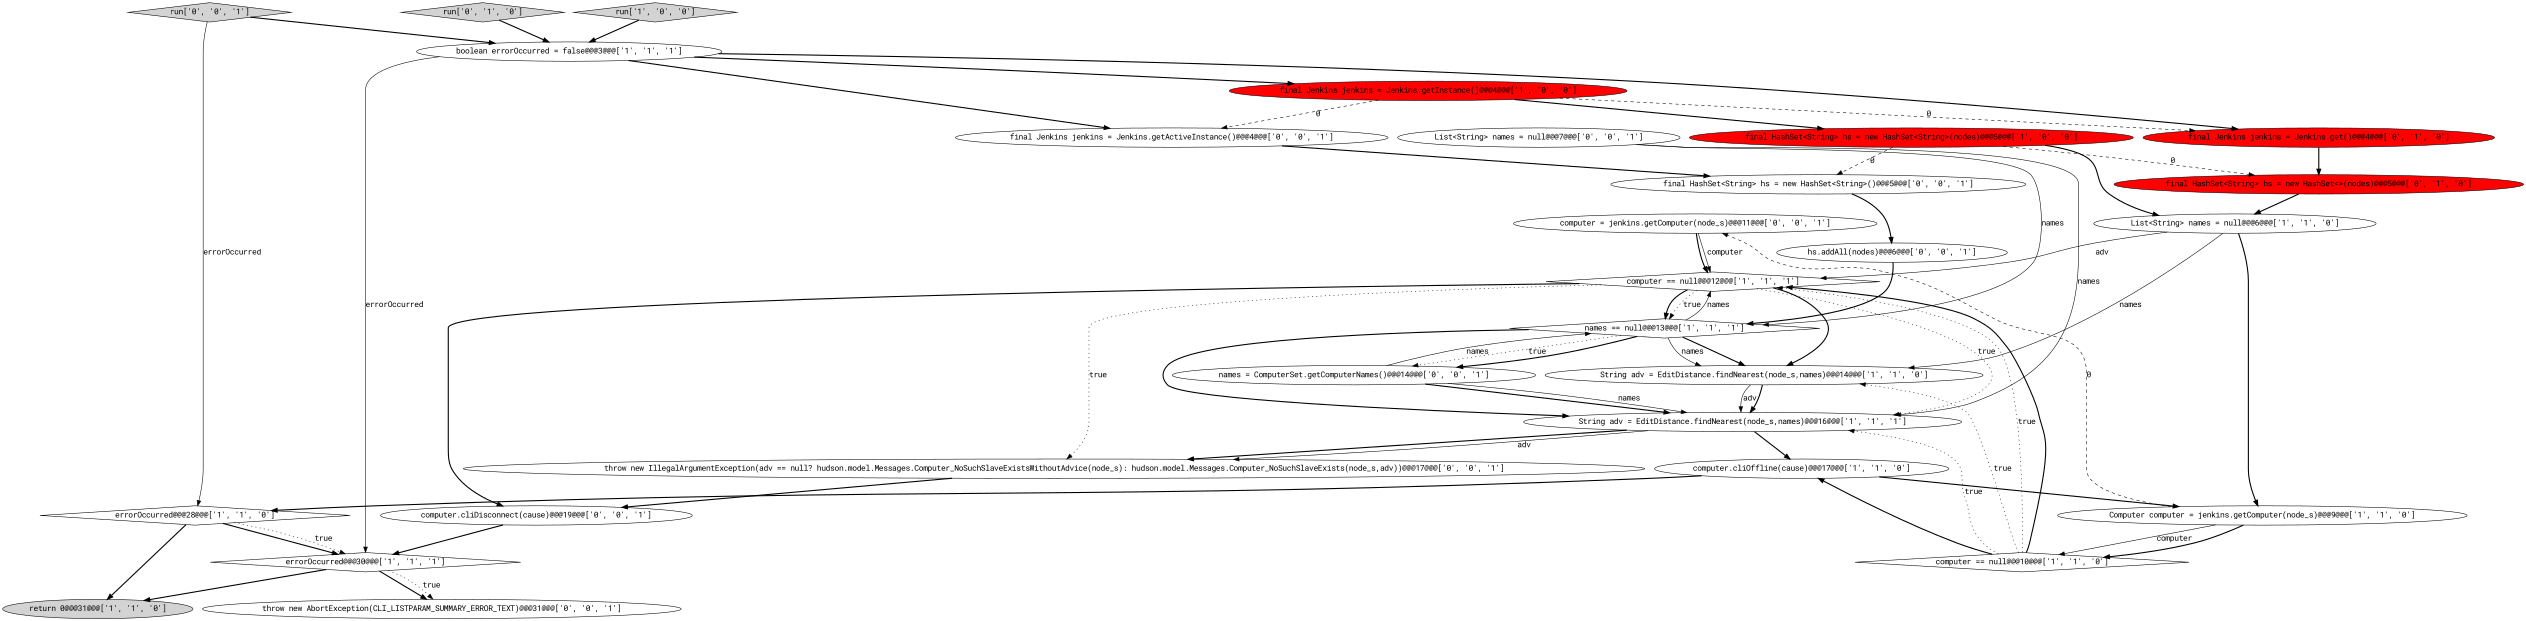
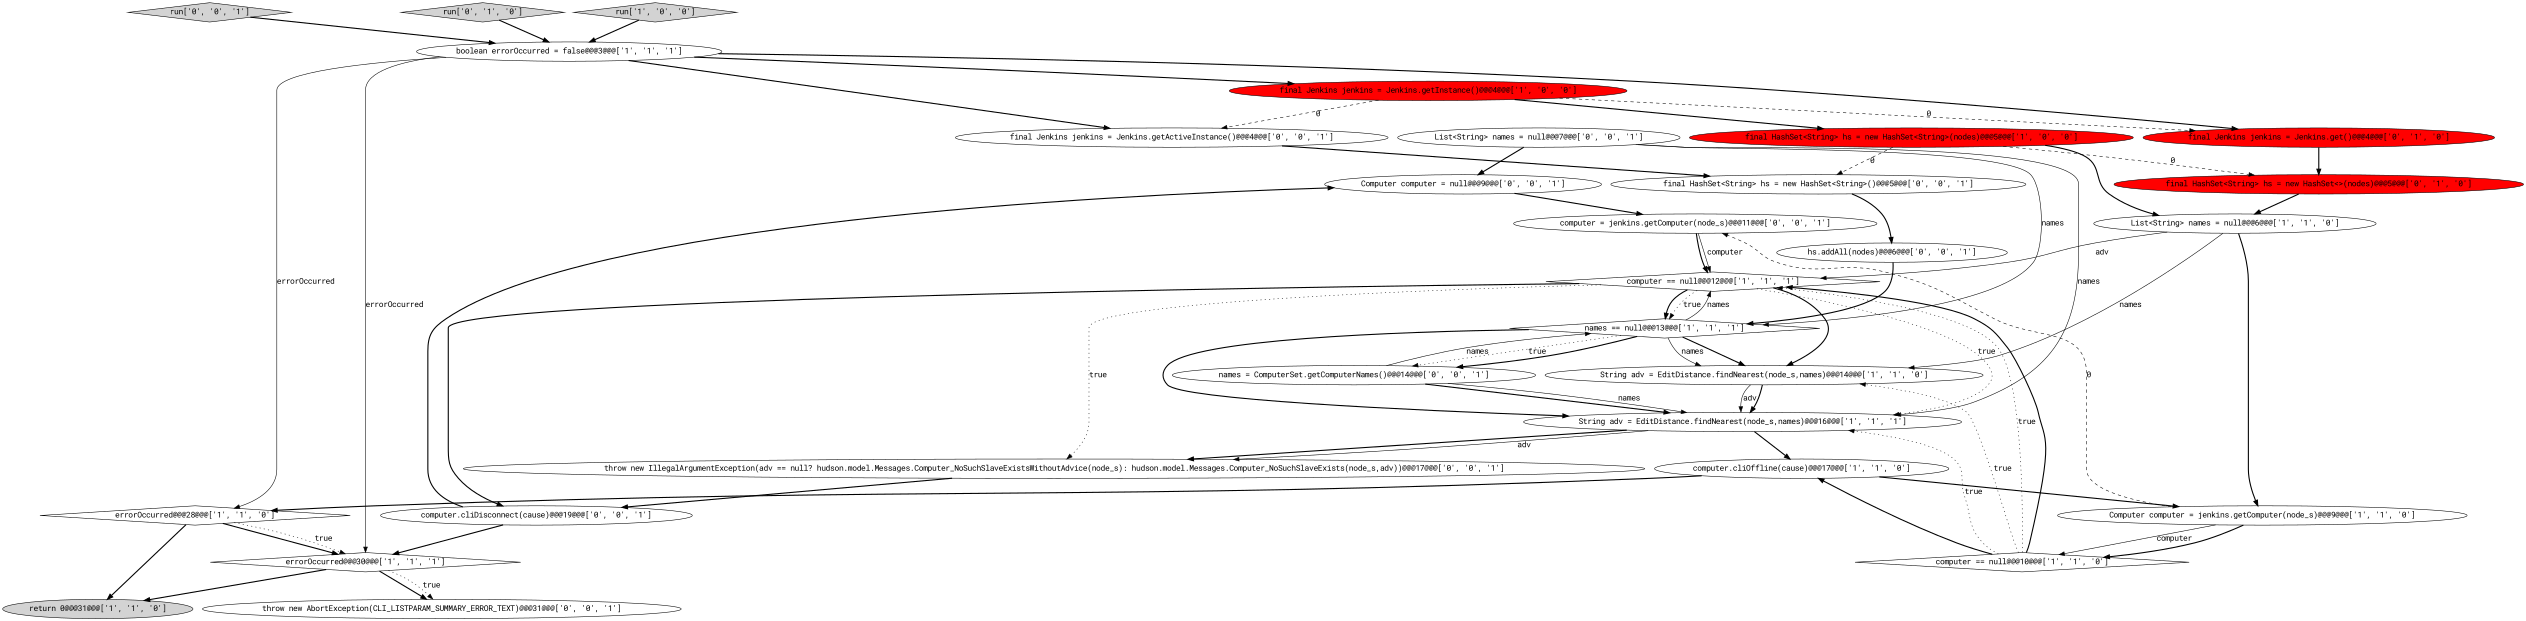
node "Computer computer = null@@@9@@@['0', '0', '1']": added
edge "run['0', '0', '1']" -> "errorOccurred@@@28@@@['1', '1', '0']": now "boolean errorOccurred = false@@@3@@@['1', '1', '1']" -> "errorOccurred@@@28@@@['1', '1', '0']"
